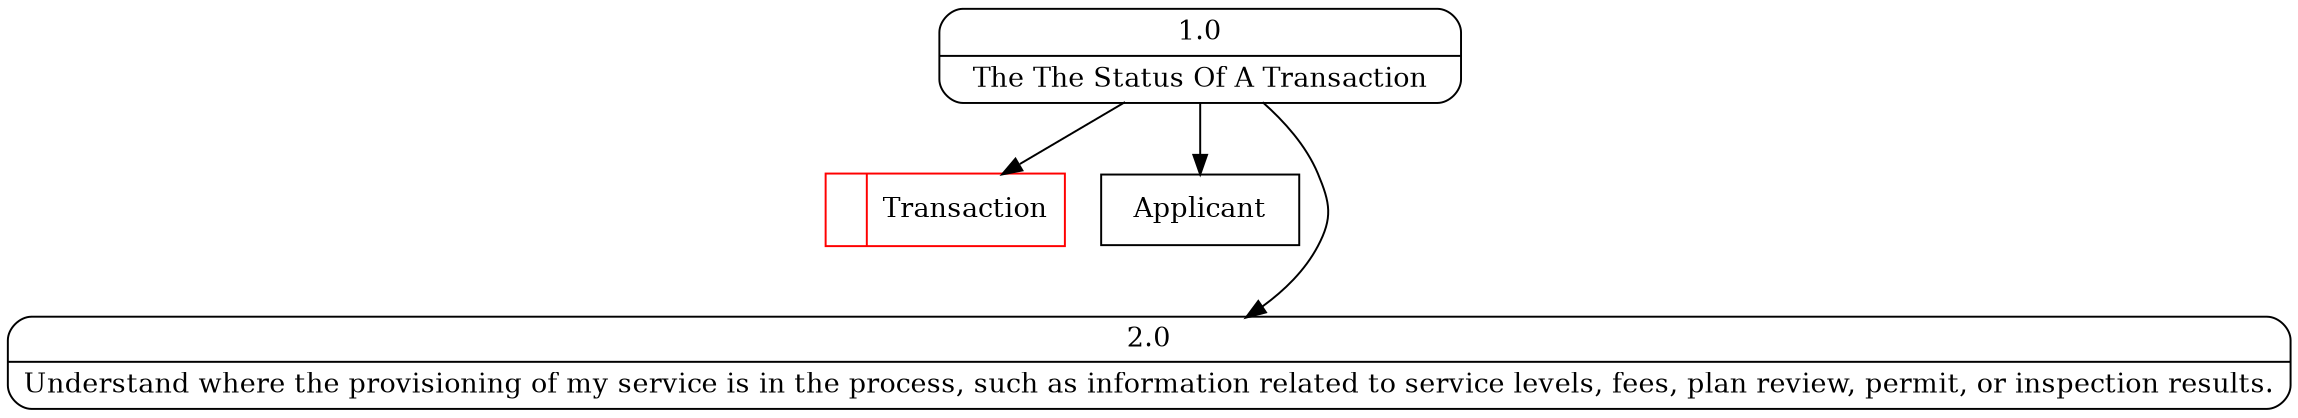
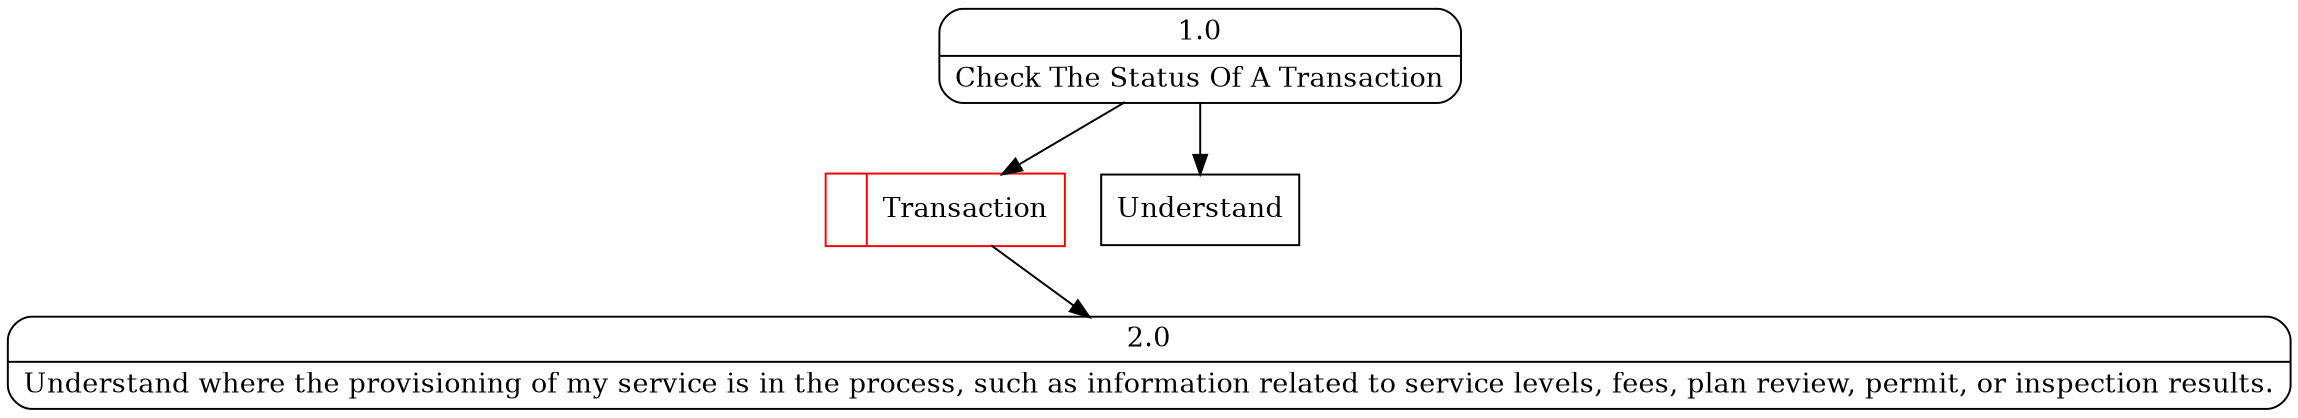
node "1.0": text "The The Status Of A Transaction" -> "Check The Status Of A Transaction"
edge "1.0" -> "2.0": now "Transaction" -> "2.0"
node "Applicant": label "Applicant" -> "Understand"
